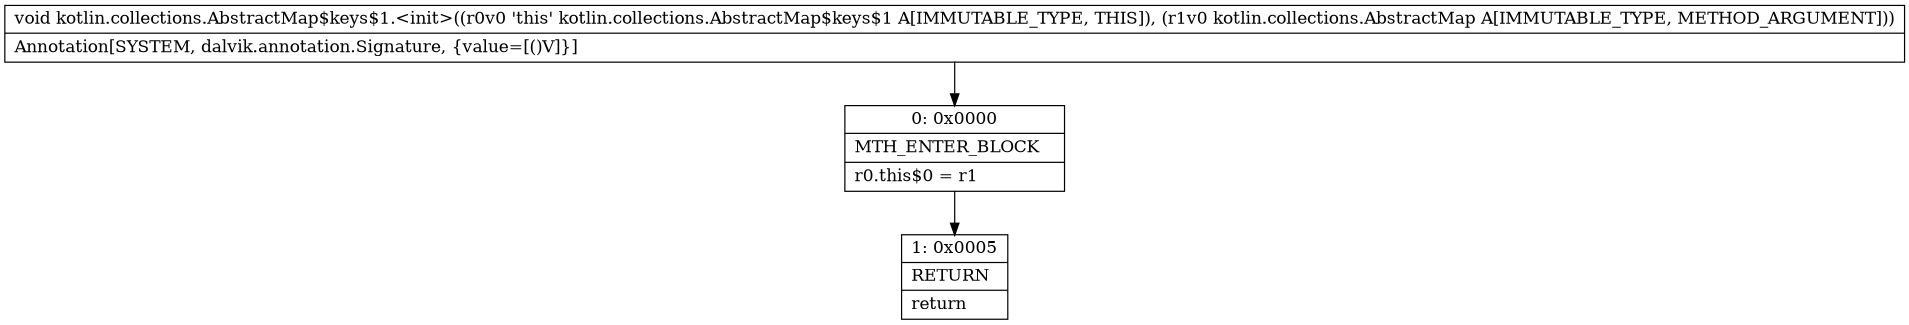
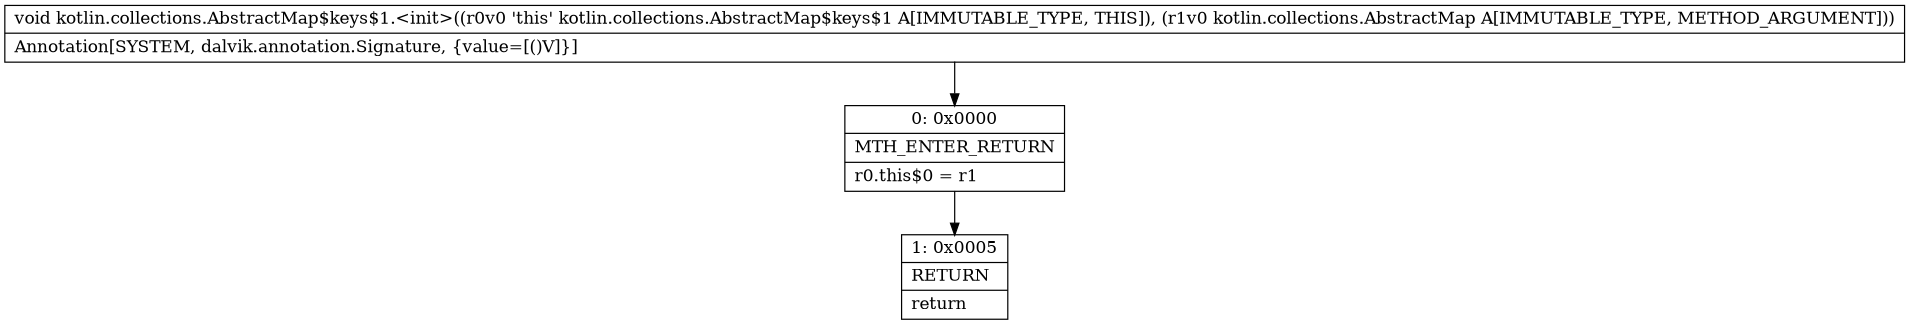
node "0: 0x0000": text "MTH_ENTER_BLOCK" -> "MTH_ENTER_RETURN"
